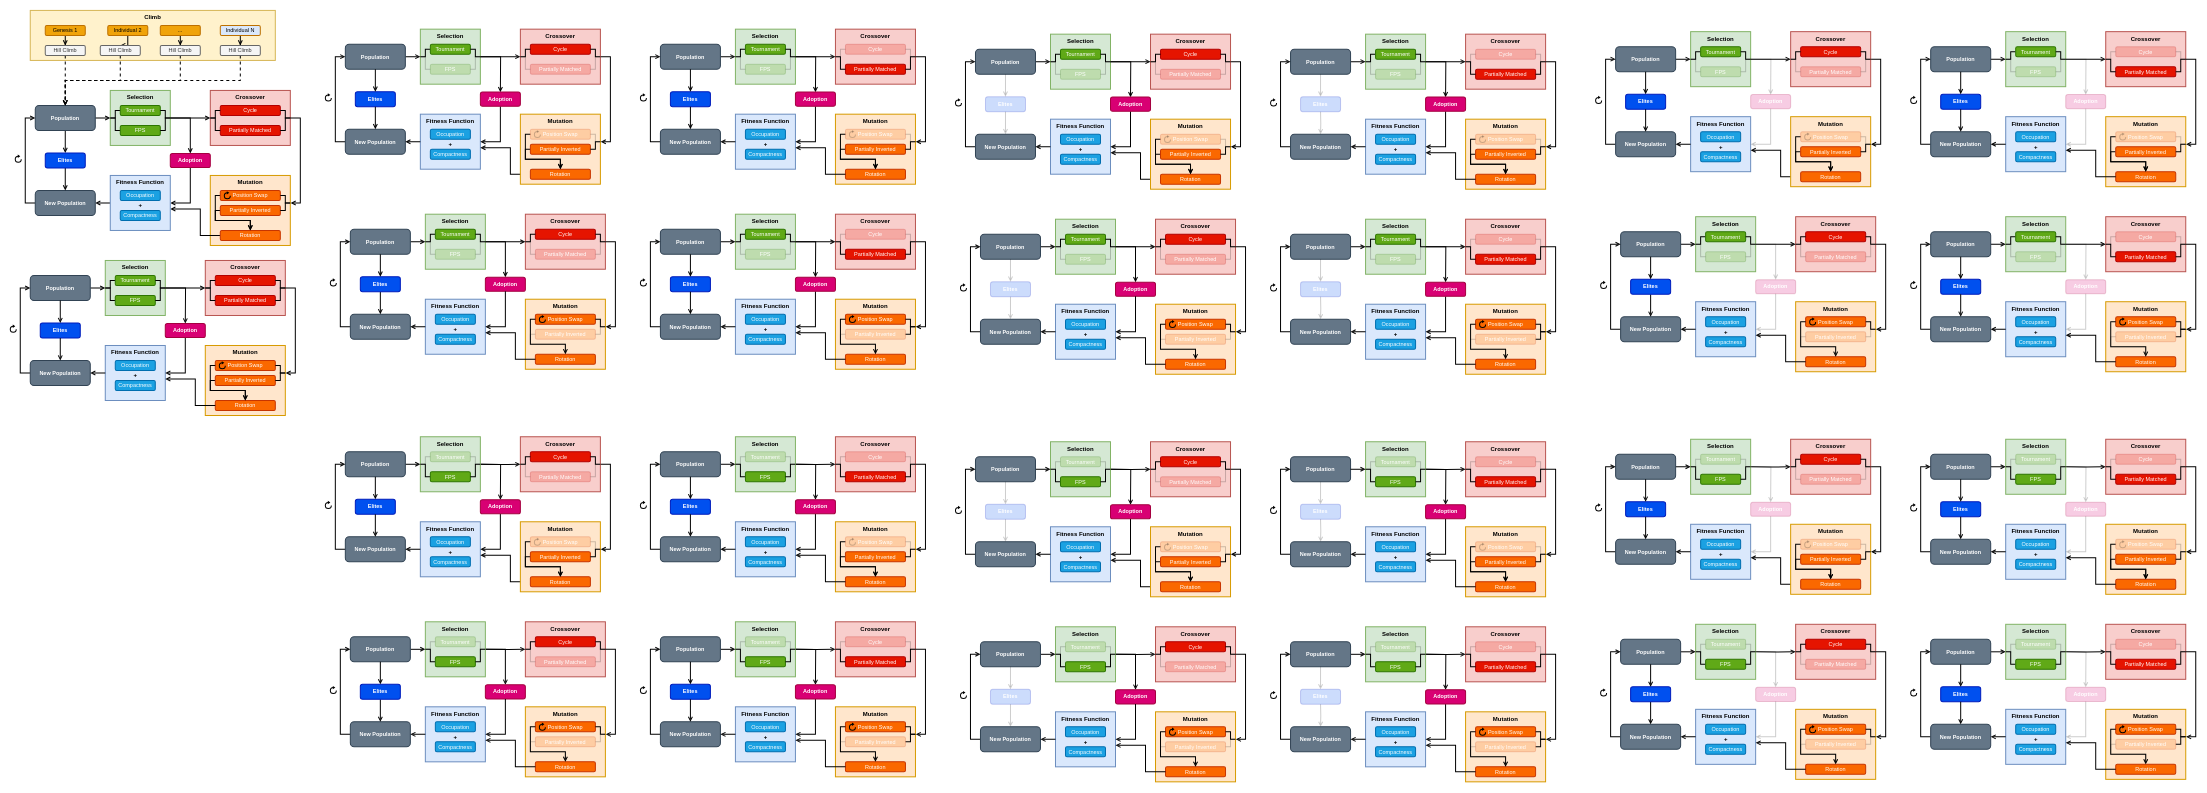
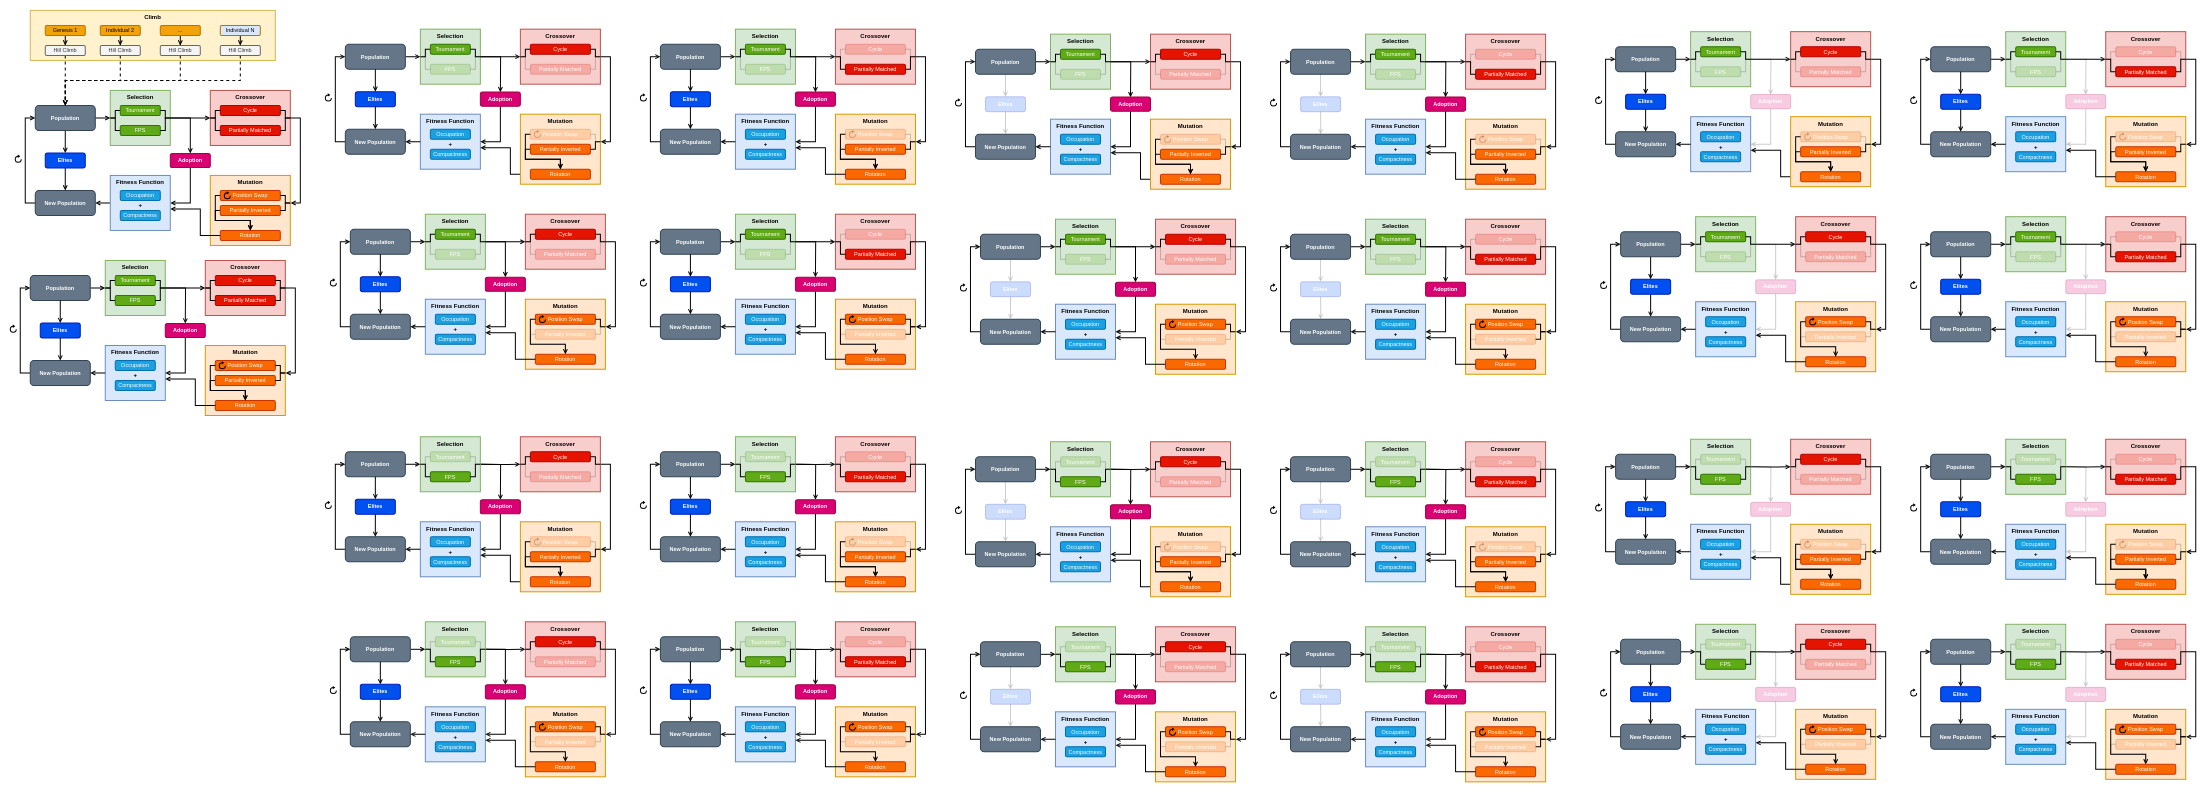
node "Individual 2": moved (128, 30) -> (120, 30)
